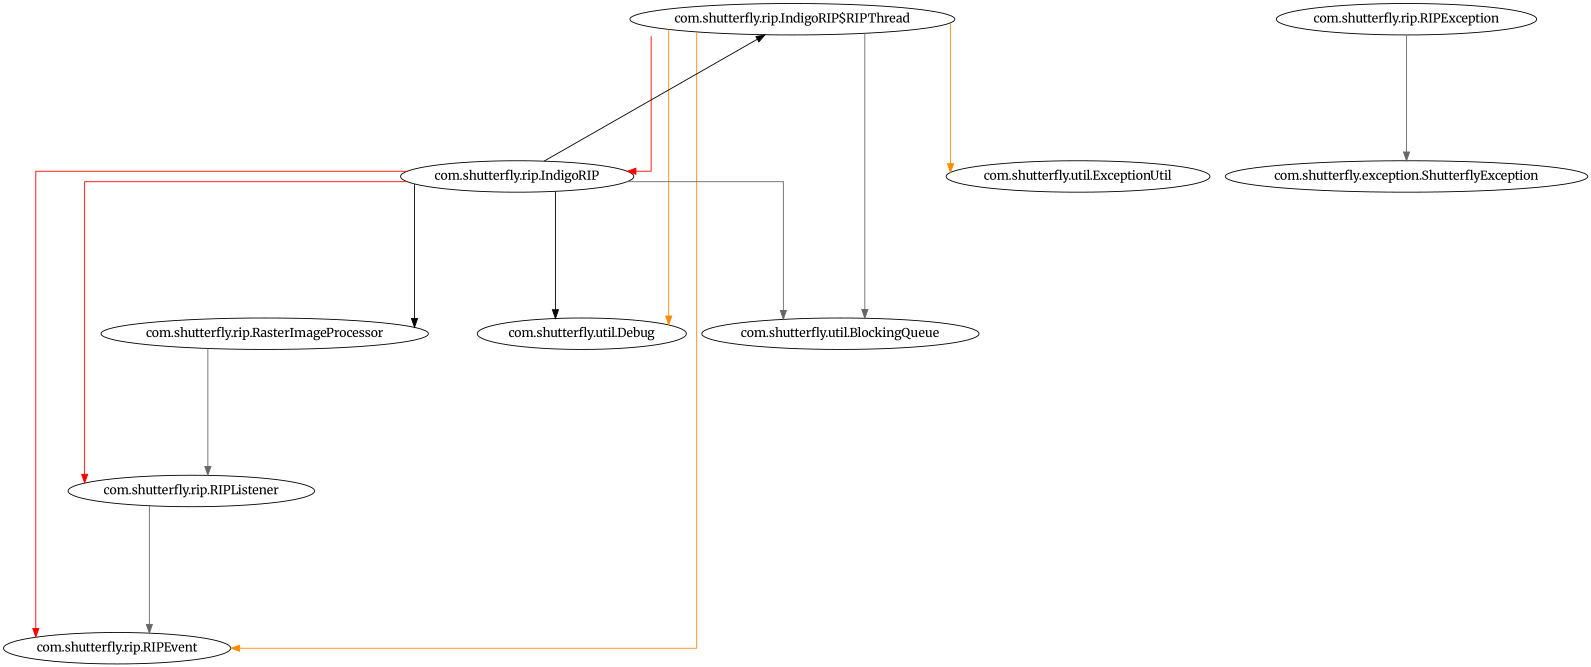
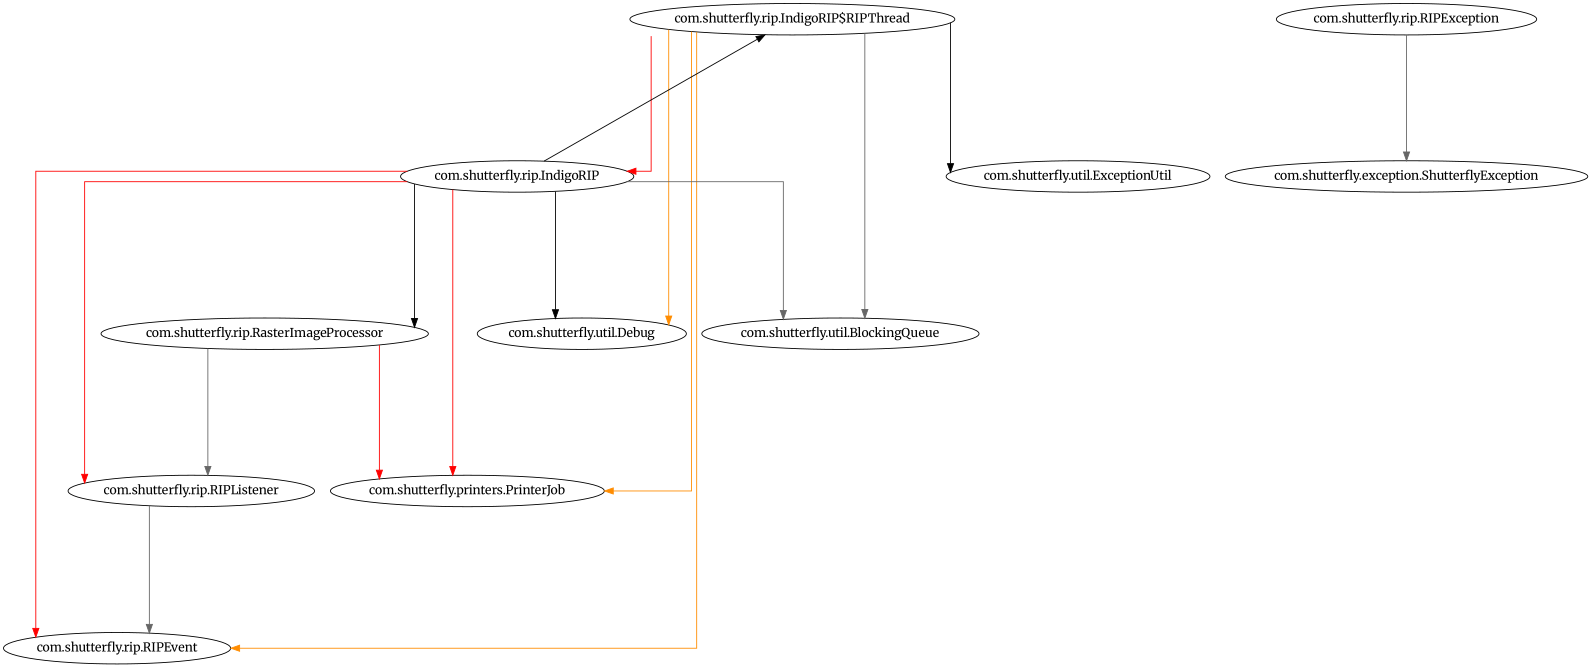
edge "com.shutterfly.rip.IndigoRIP$RIPThread" -> "com.shutterfly.util.ExceptionUtil": color darkorange -> black
node "com.shutterfly.printers.PrinterJob": added
